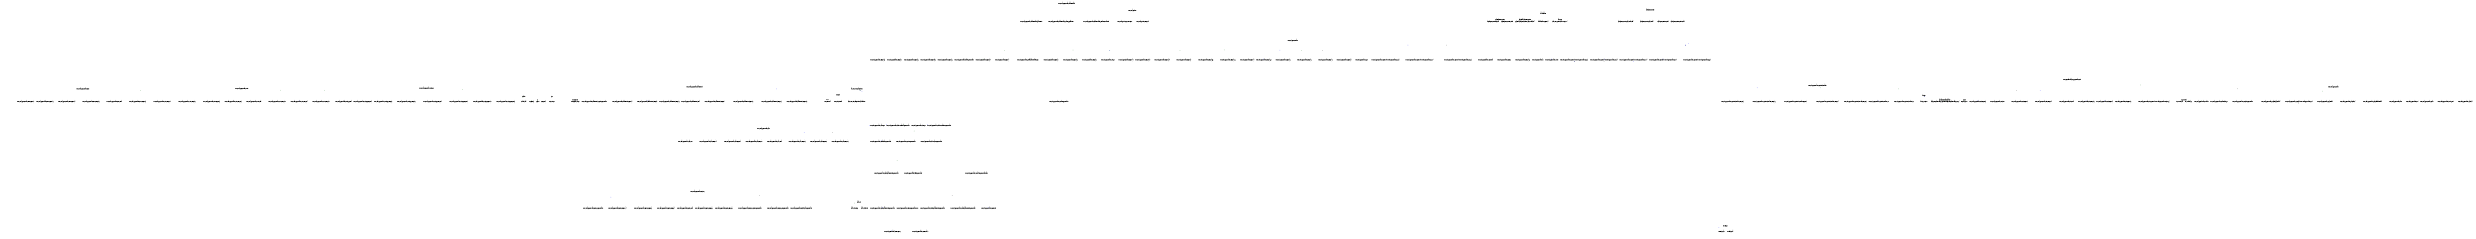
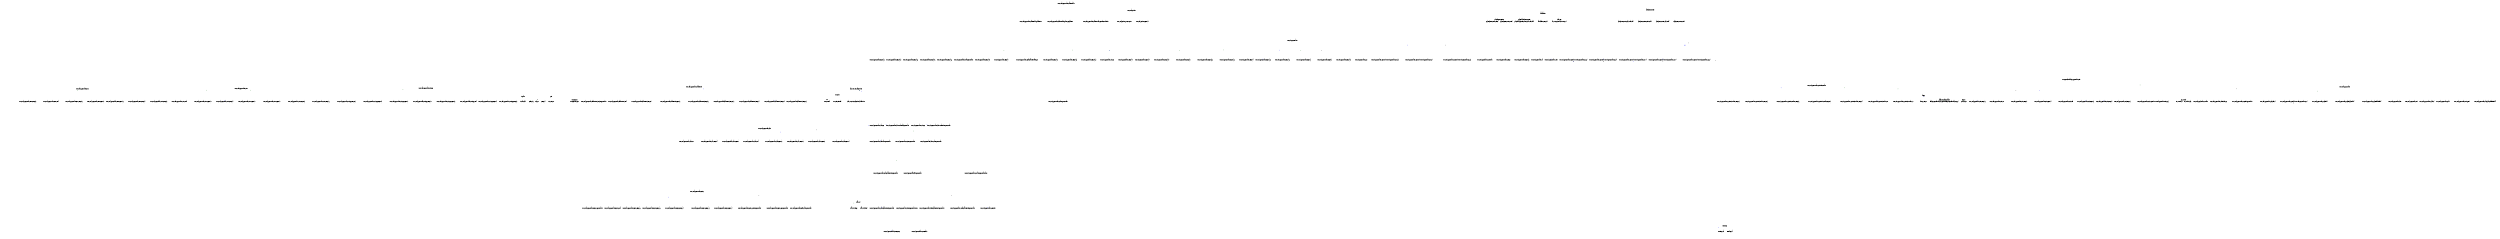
node "Moose::Meta::TypeConstraint::Maybe[ArrayRef[HashRef[Int]]]": added
